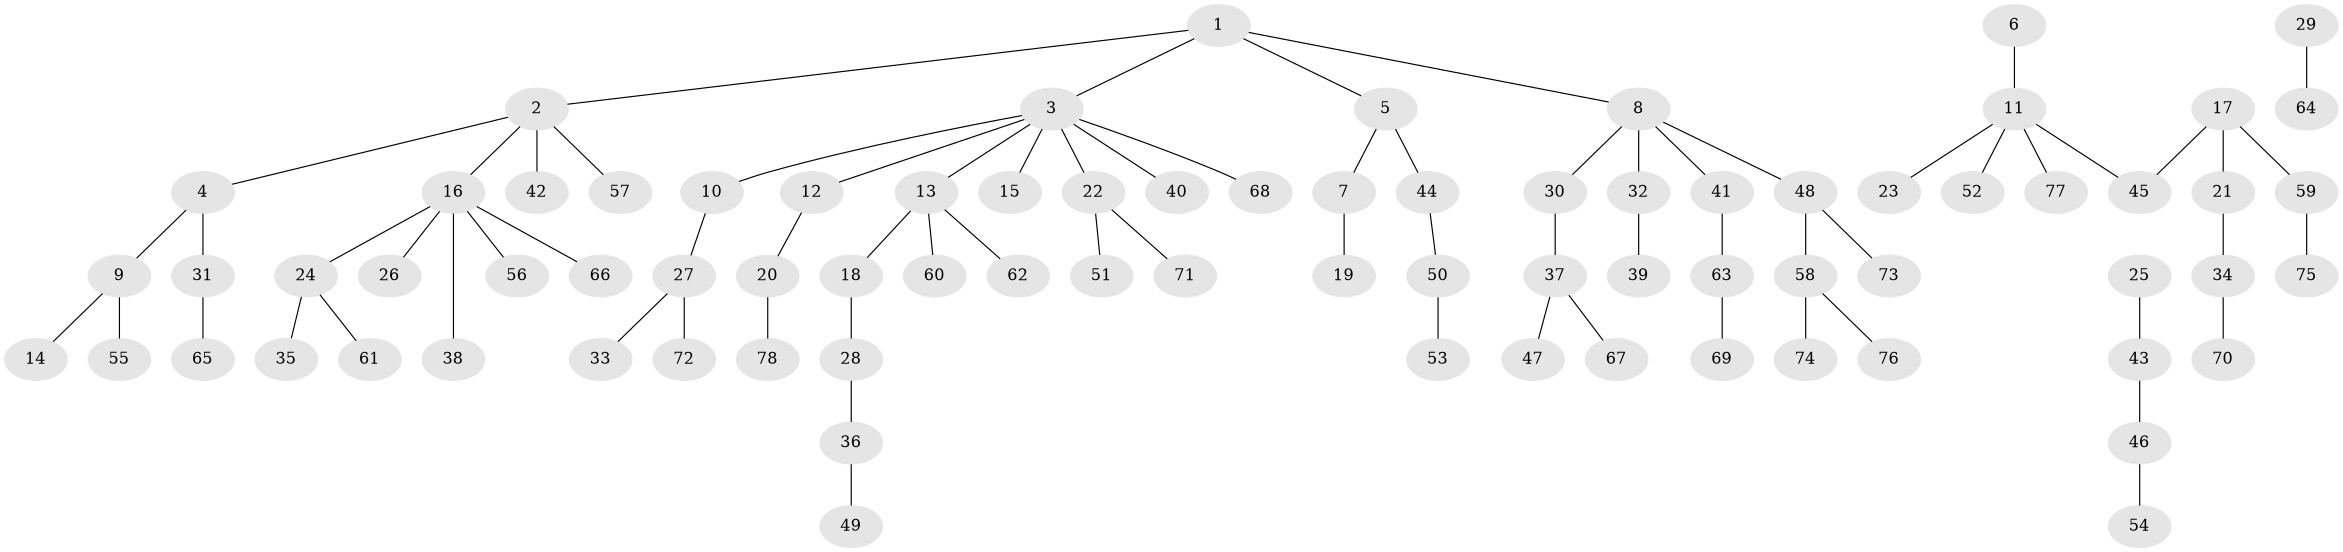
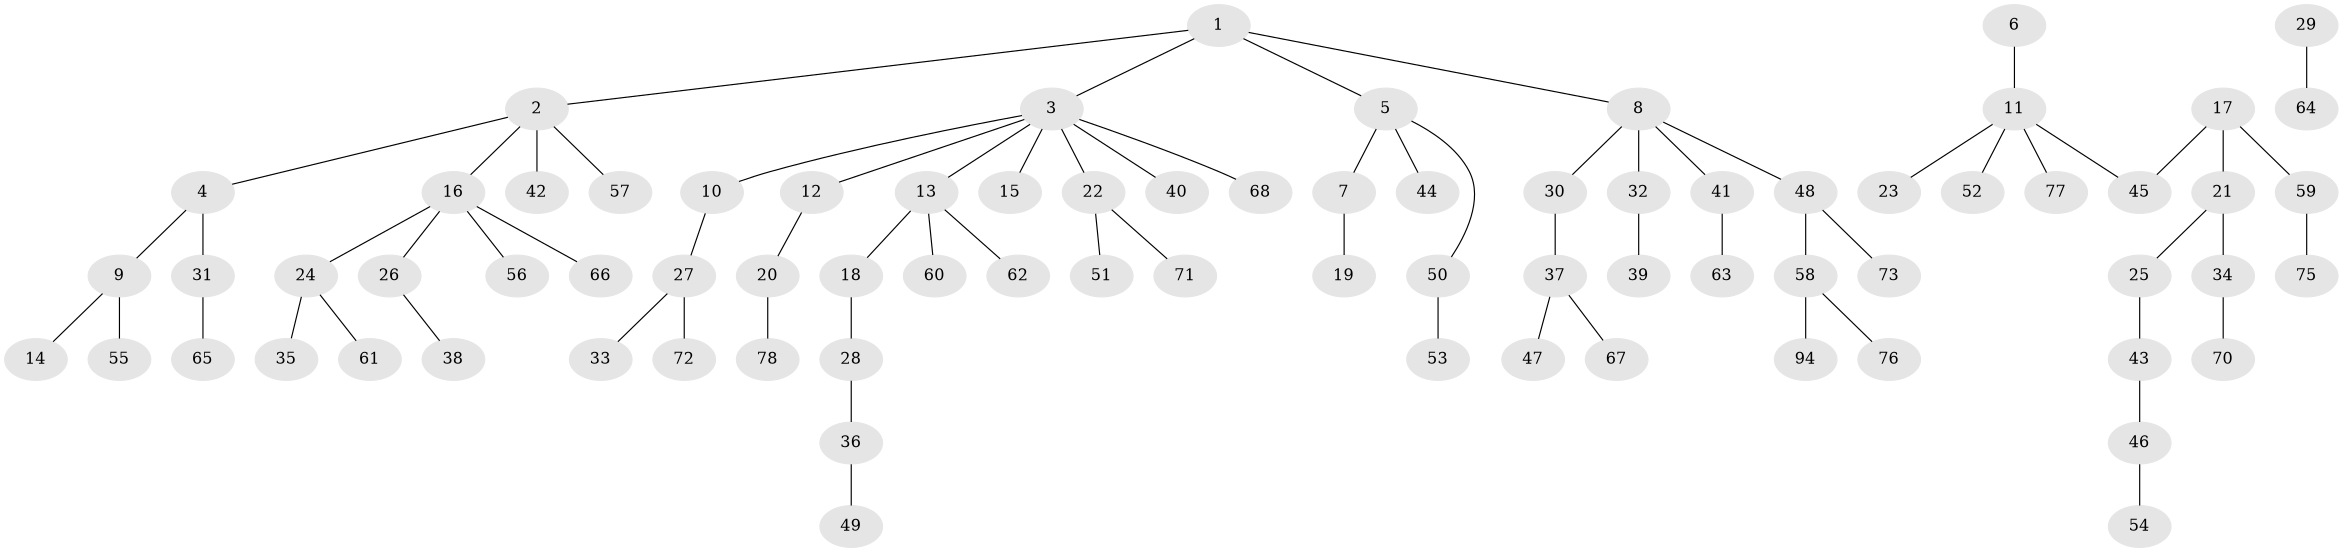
edge "44" -- "50": now "5" -- "50"
edge "21" -- "25": added
edge "16" -- "38": now "26" -- "38"
node "69": removed
node "74": label "74" -> "94"
